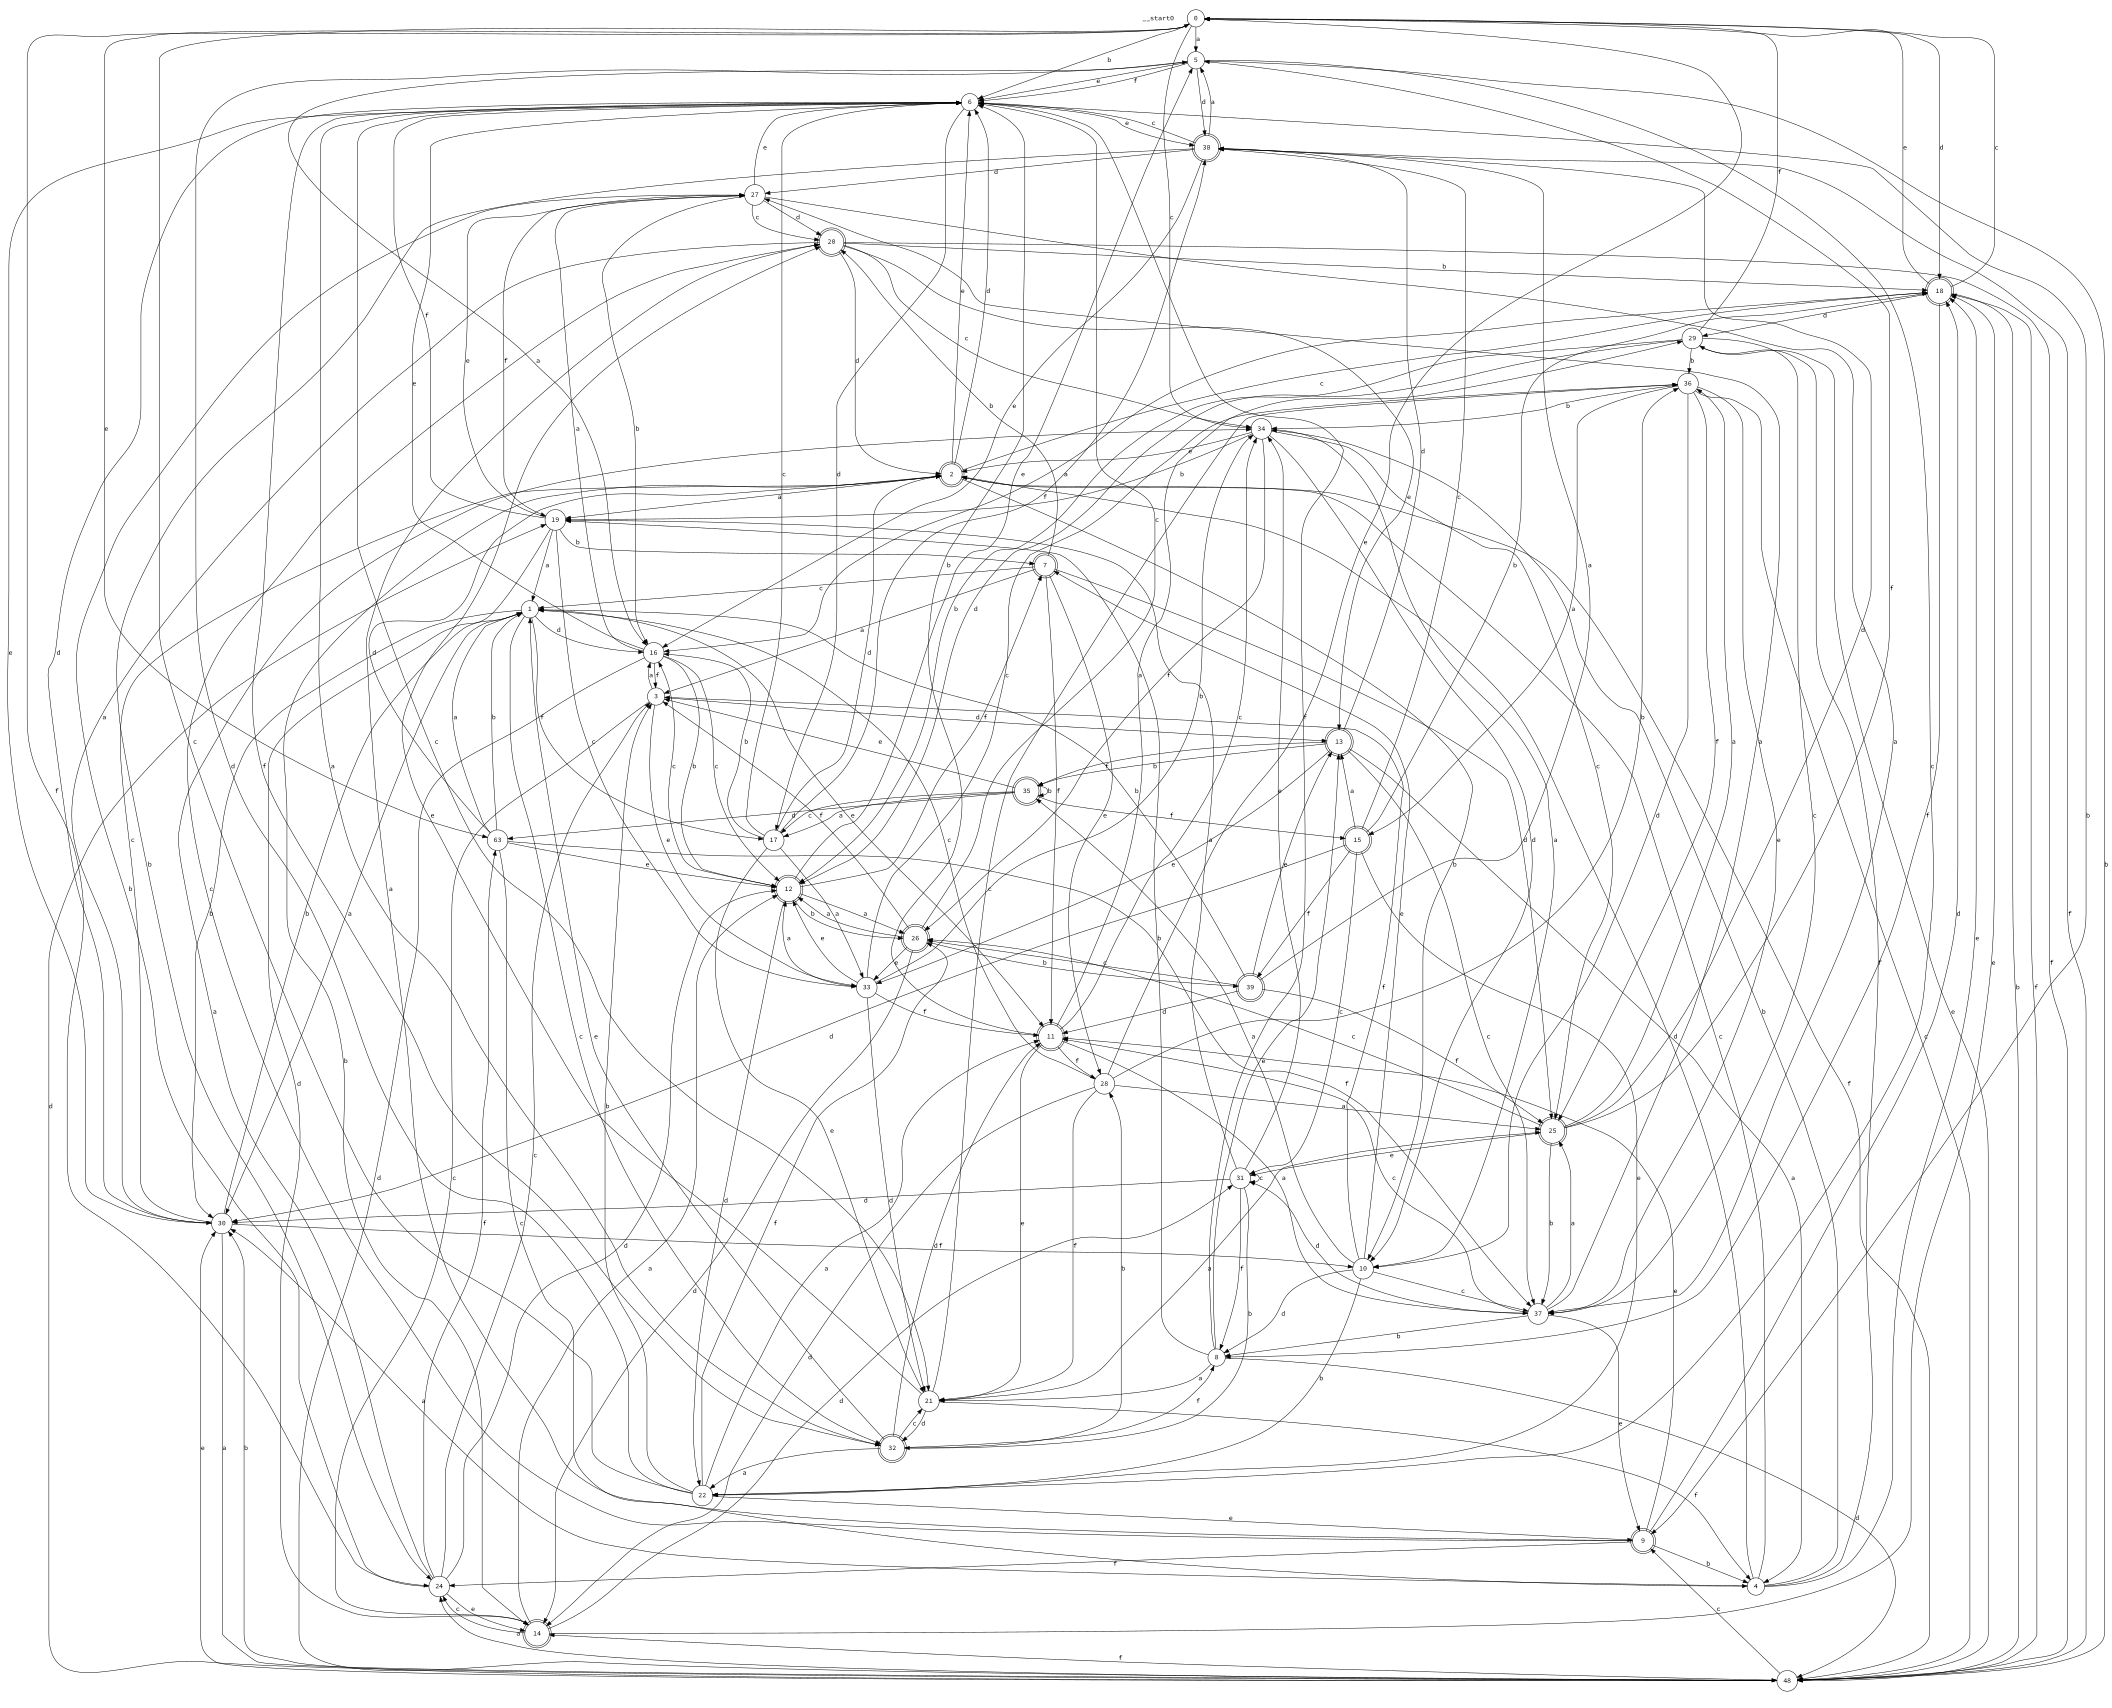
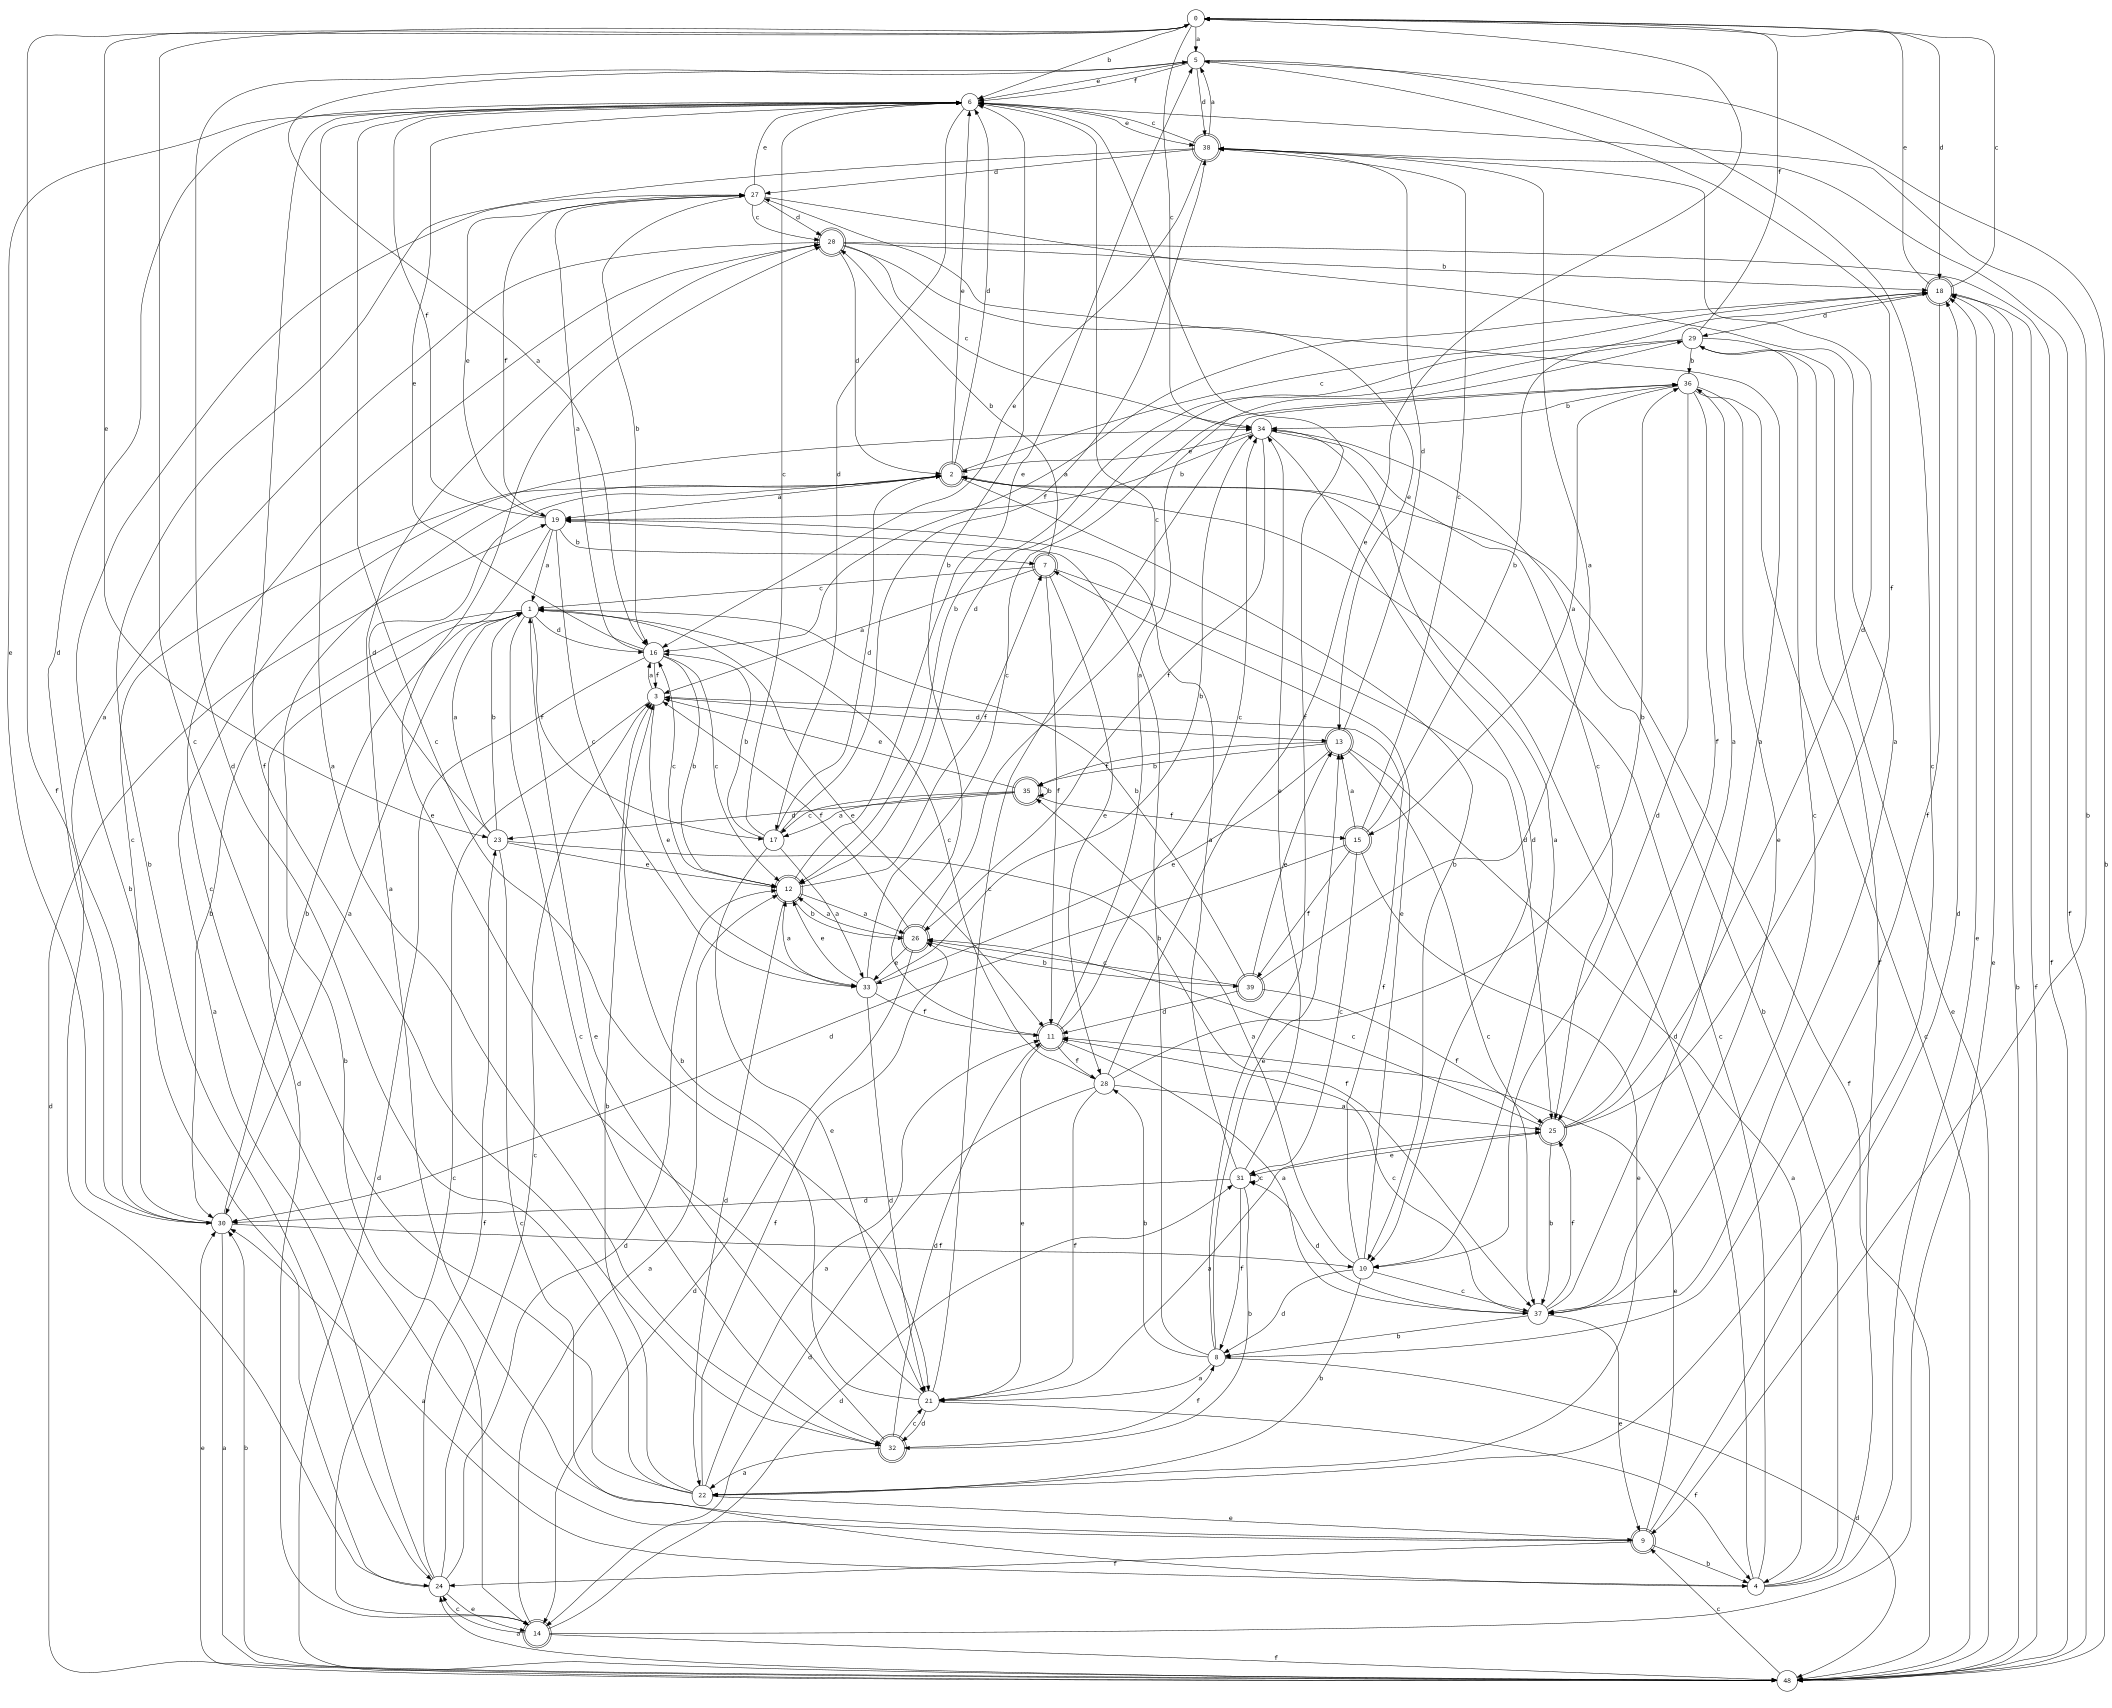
node "__start0": removed
node "63": label "63" -> "23"
edge "21" -> "3": added, label "b"
edge "37" -> "25": label "a" -> "f"
edge "32" -> "28": now "8" -> "28"
edge "48" -> "14": reversed
